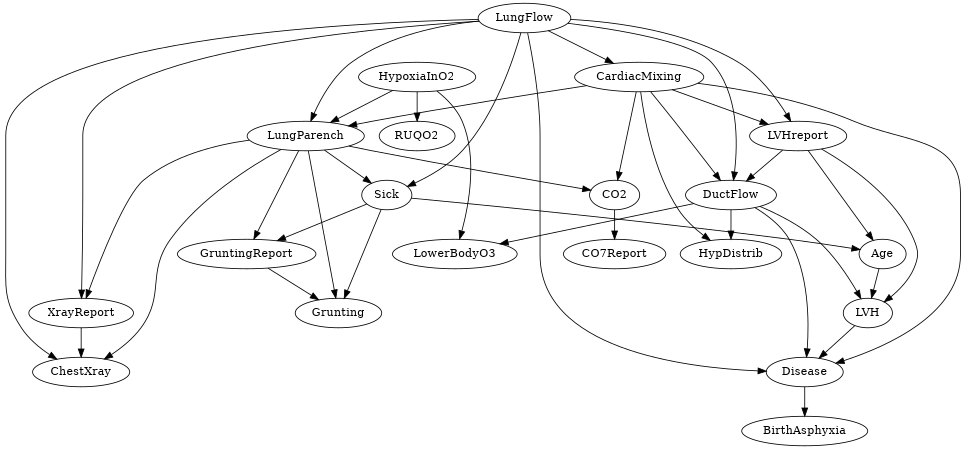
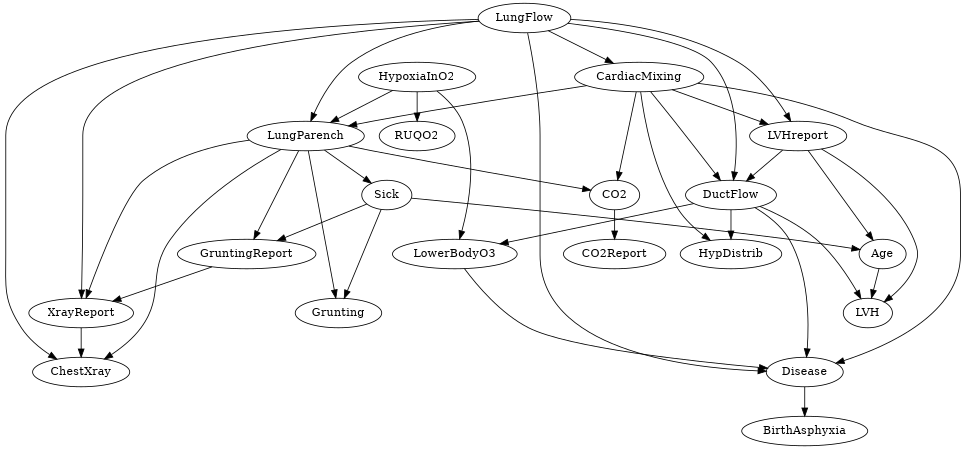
edge "LungFlow" -> "Sick": removed
node "CO7Report": label "CO7Report" -> "CO2Report"
edge "GruntingReport" -> "Grunting": now "GruntingReport" -> "XrayReport"
edge "LVH" -> "Disease": now "LowerBodyO3" -> "Disease"
